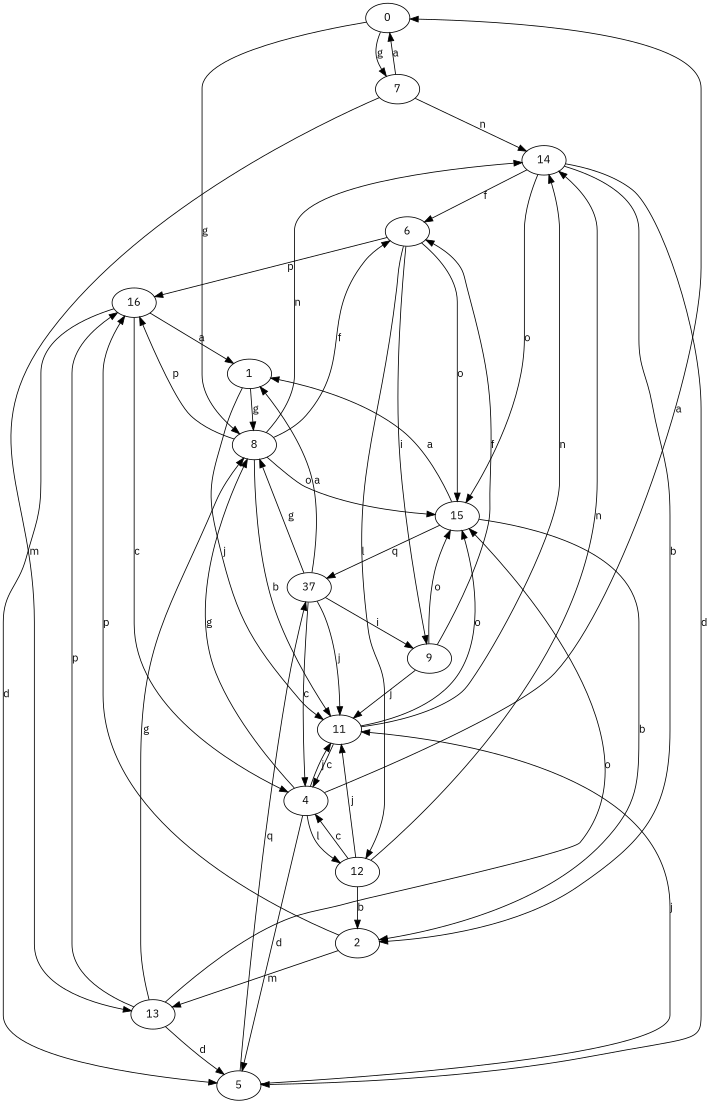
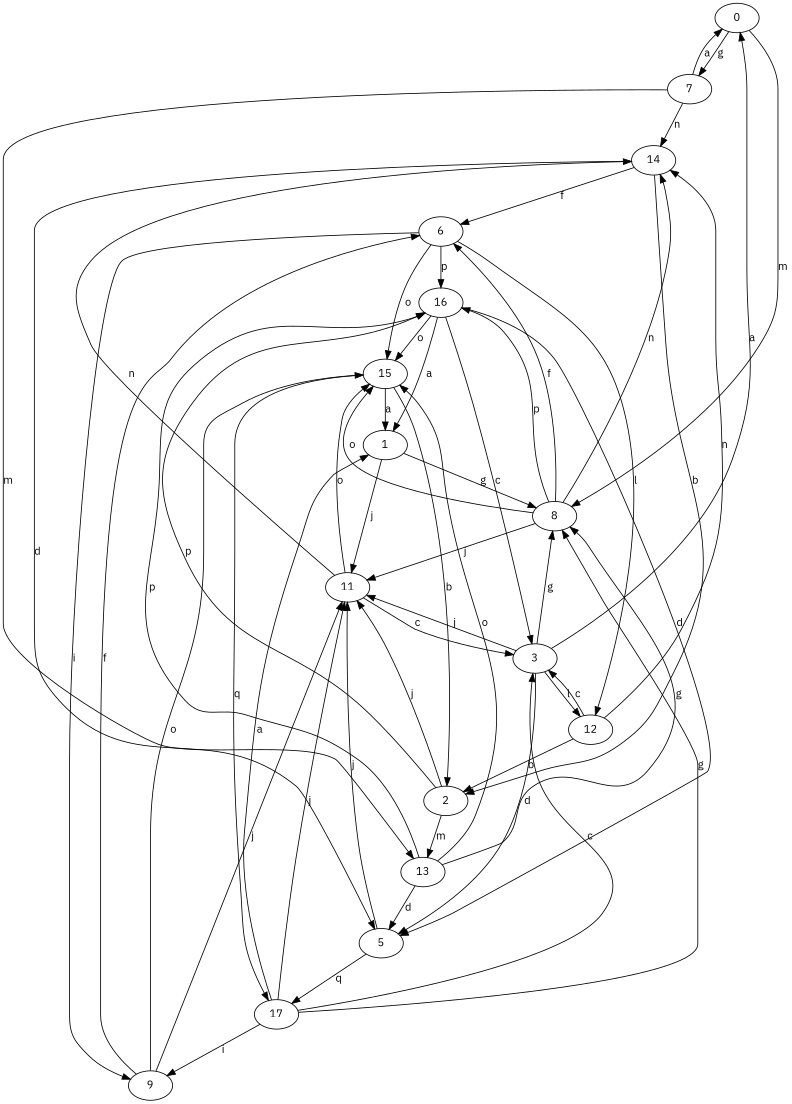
edge "0" -> "8": label "g" -> "m"
edge "14" -> "15": now "16" -> "15"
edge "8" -> "11": label "b" -> "j"
node "37": label "37" -> "17"
node "4": label "4" -> "3"
edge "12" -> "11": now "2" -> "11"
